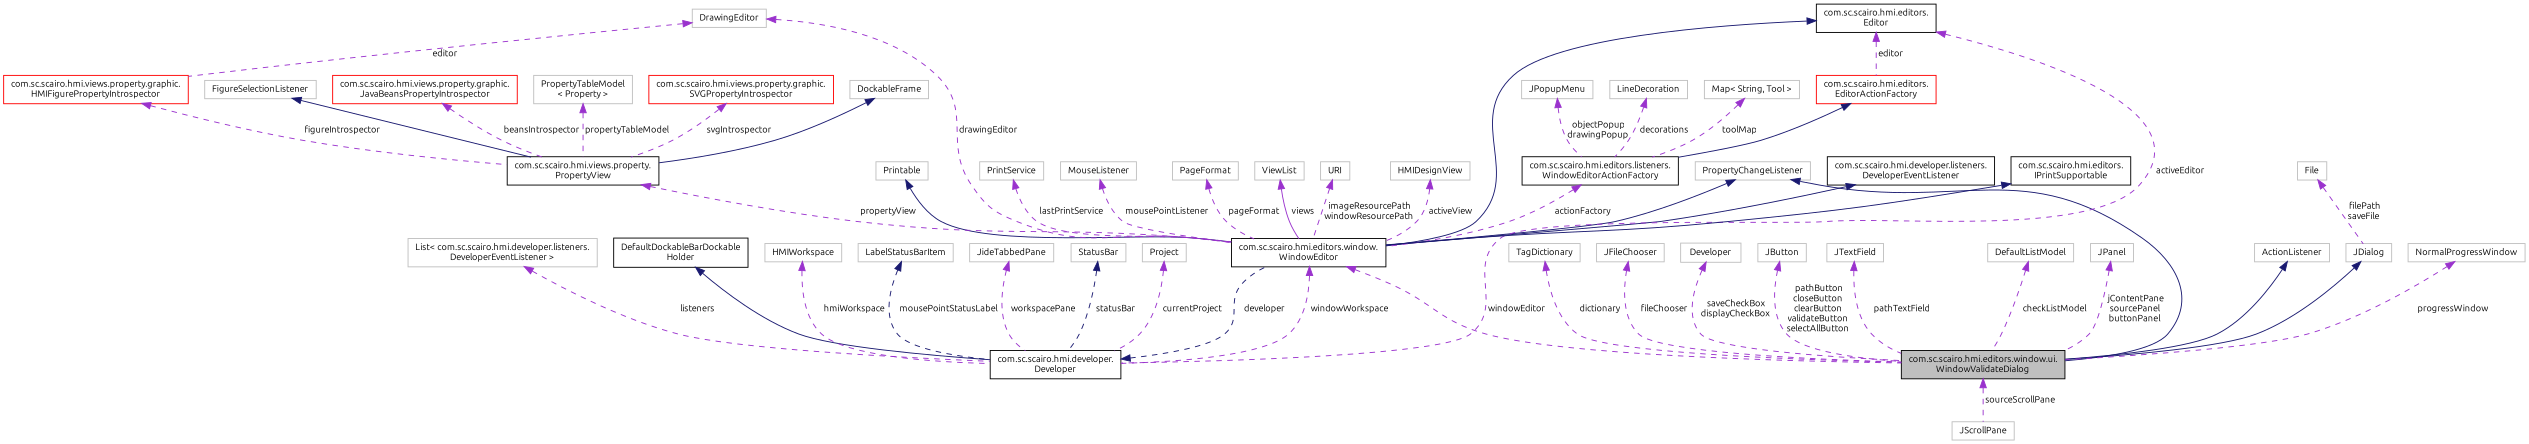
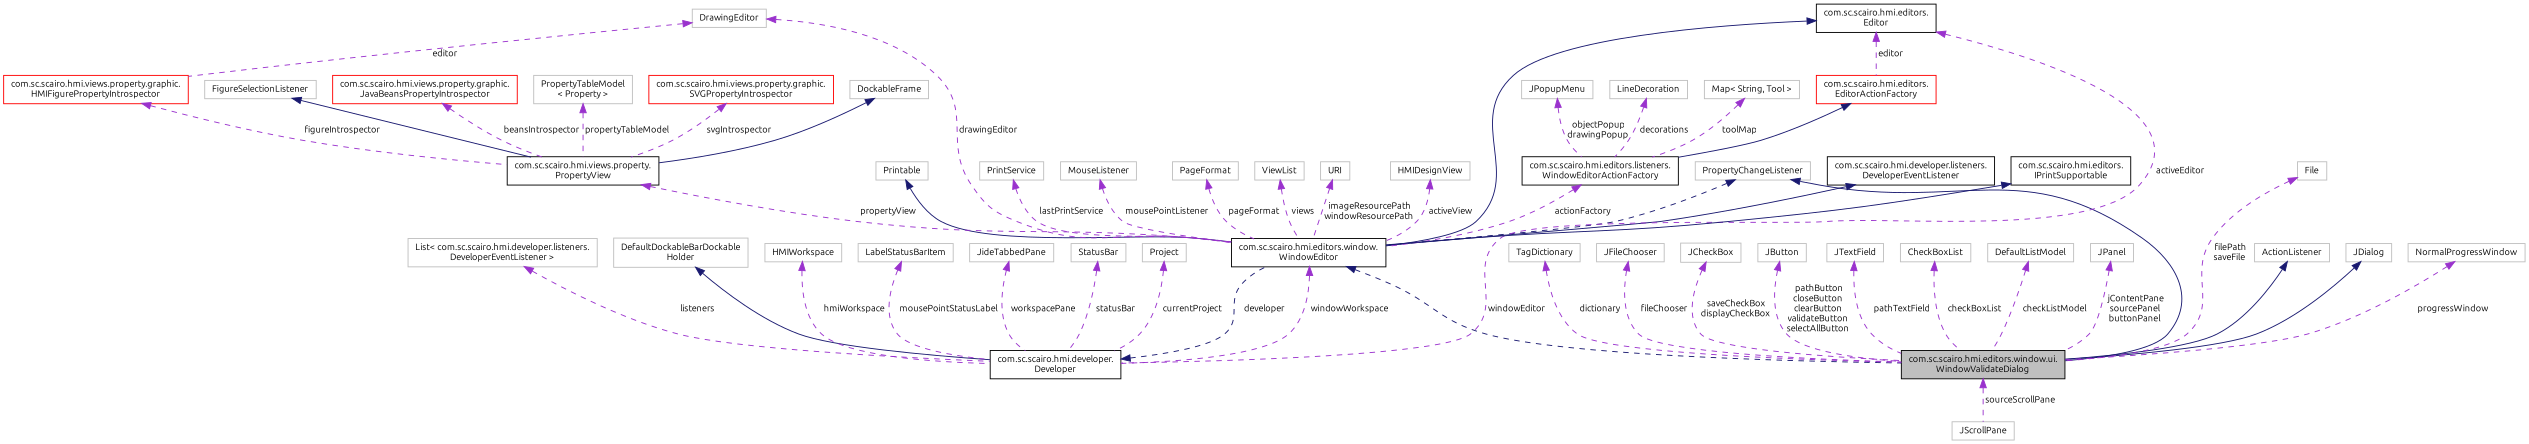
edge "com.sc.scairo.hmi.editors.window. WindowEditor" -> "ViewList": style solid -> dashed
edge "com.sc.scairo.hmi.editors.window. WindowEditor" -> "PropertyChangeListener": style solid -> dashed
edge "JDialog" -> "File": now "com.sc.scairo.hmi.editors.window.ui. WindowValidateDialog" -> "File"
node "DefaultDockableBarDockable Holder": color black -> grey75
node "Developer": label "Developer" -> "JCheckBox"
node "CheckBoxList": added
edge "com.sc.scairo.hmi.developer. Developer" -> "StatusBar": color midnightblue -> darkorchid3
edge "com.sc.scairo.hmi.developer. Developer" -> "LabelStatusBarItem": color midnightblue -> darkorchid3
edge "com.sc.scairo.hmi.editors.window.ui. WindowValidateDialog" -> "com.sc.scairo.hmi.editors.window. WindowEditor": color darkorchid3 -> midnightblue
